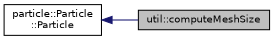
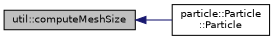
edge "util::computeMeshSize" -> "particle::Particle ::Particle": reversed
